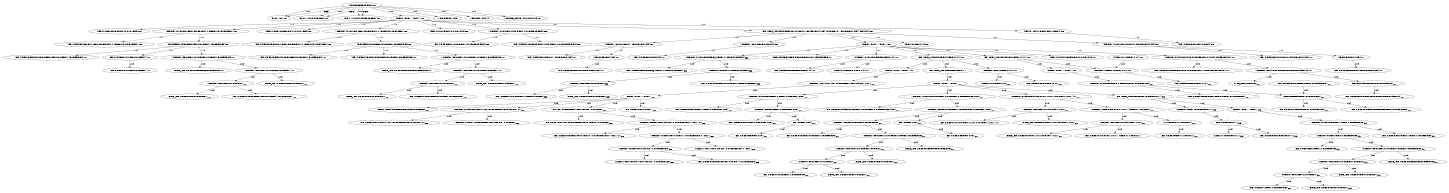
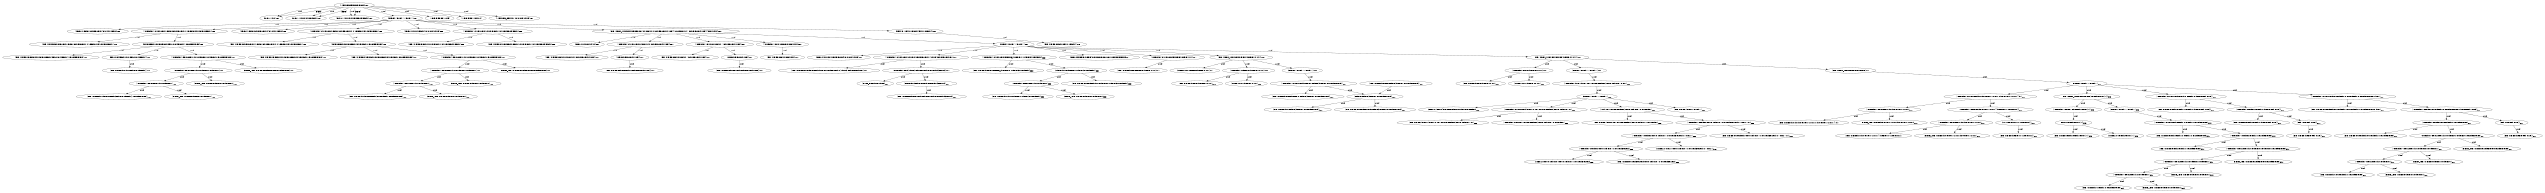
edge "(LITERAL,null,theFiles != null)" -> "(<operator>.notEquals,theFiles != null)": reversed
edge "(<operator>.assignment,FTPFile theFile = null)" -> "(LITERAL,null,FTPFile theFile = null)": now "(CONTROL_STRUCTURE,IF,if (theFiles != null))" -> "(LITERAL,null,FTPFile theFile = null)"
